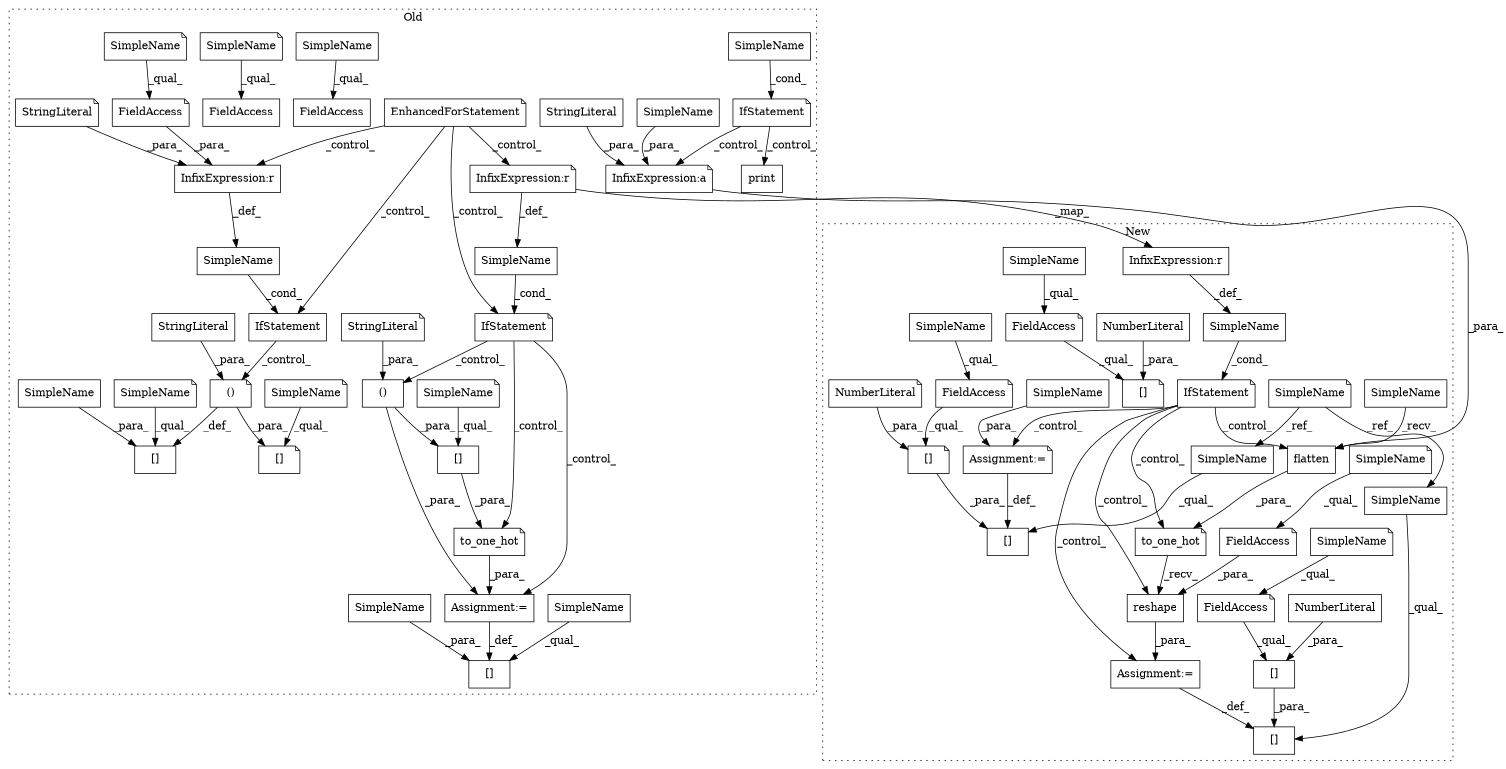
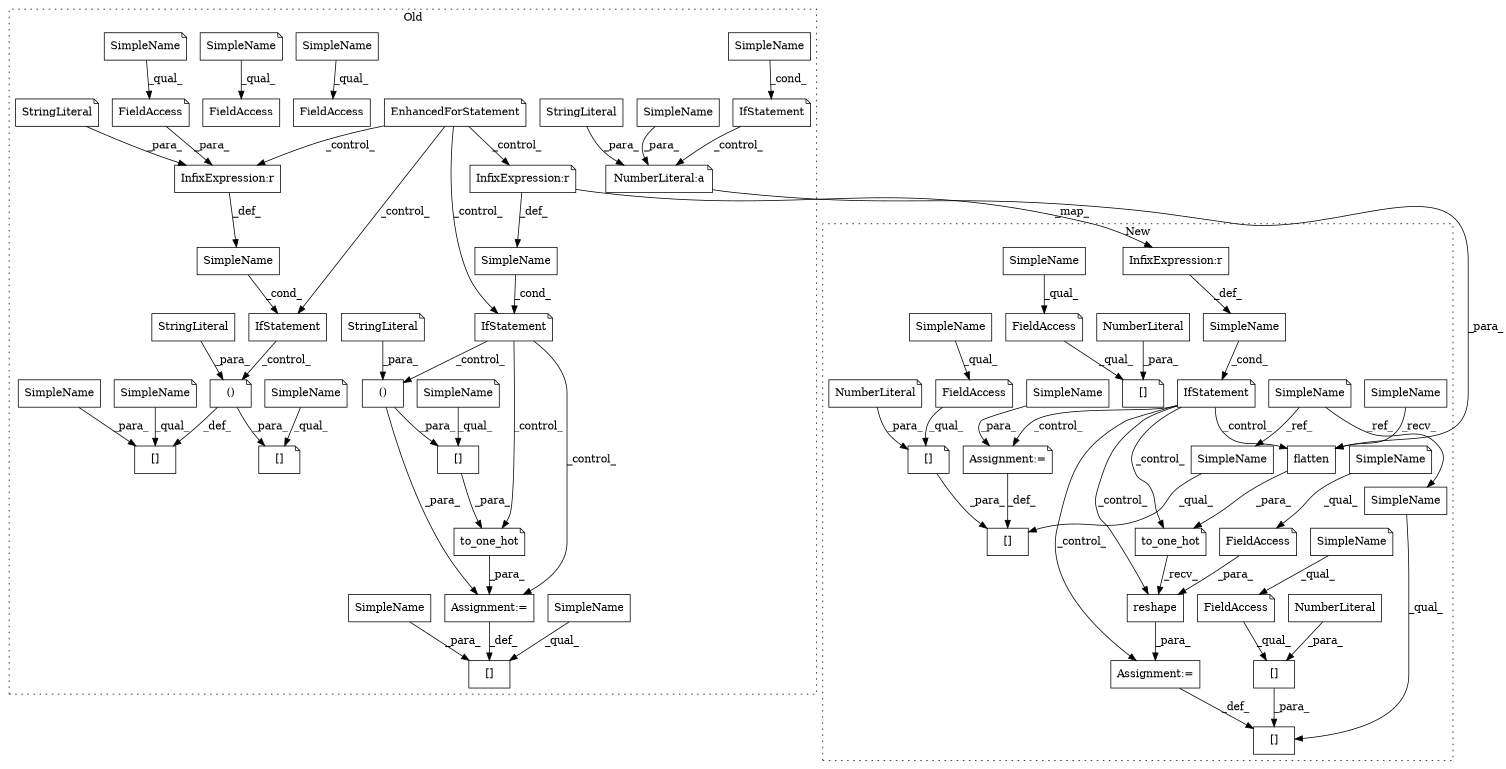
node "InfixExpression:a": label "InfixExpression:a" -> "NumberLiteral:a"
node "print": removed
